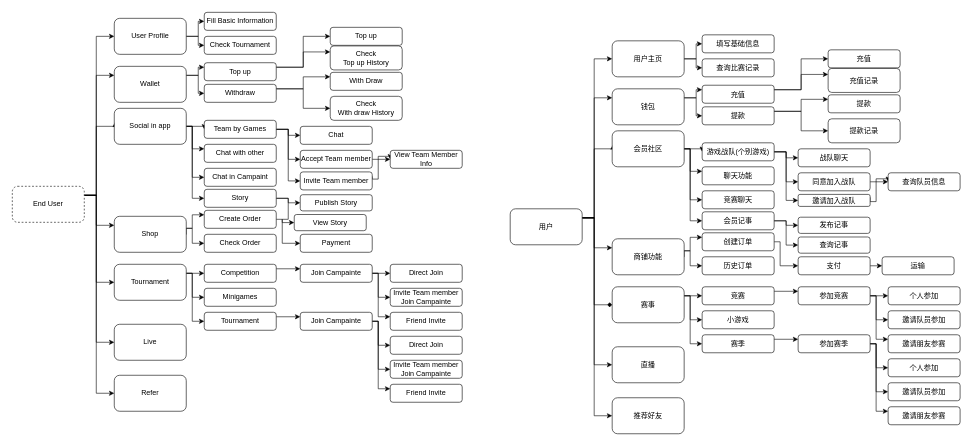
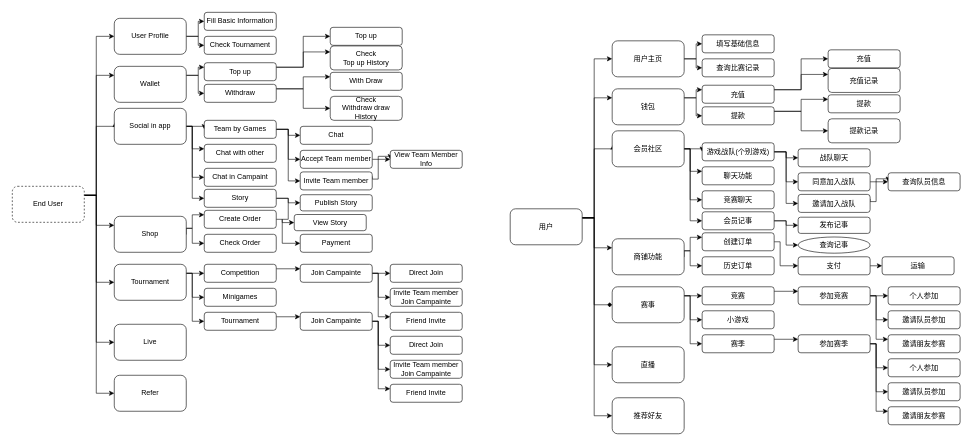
node "Check With draw History": label "Check With draw History" -> "Check Withdraw draw History"
node "邀请加入战队": size 72x12 -> 72x18
node "查询记事": shape rounded rectangle -> ellipse
